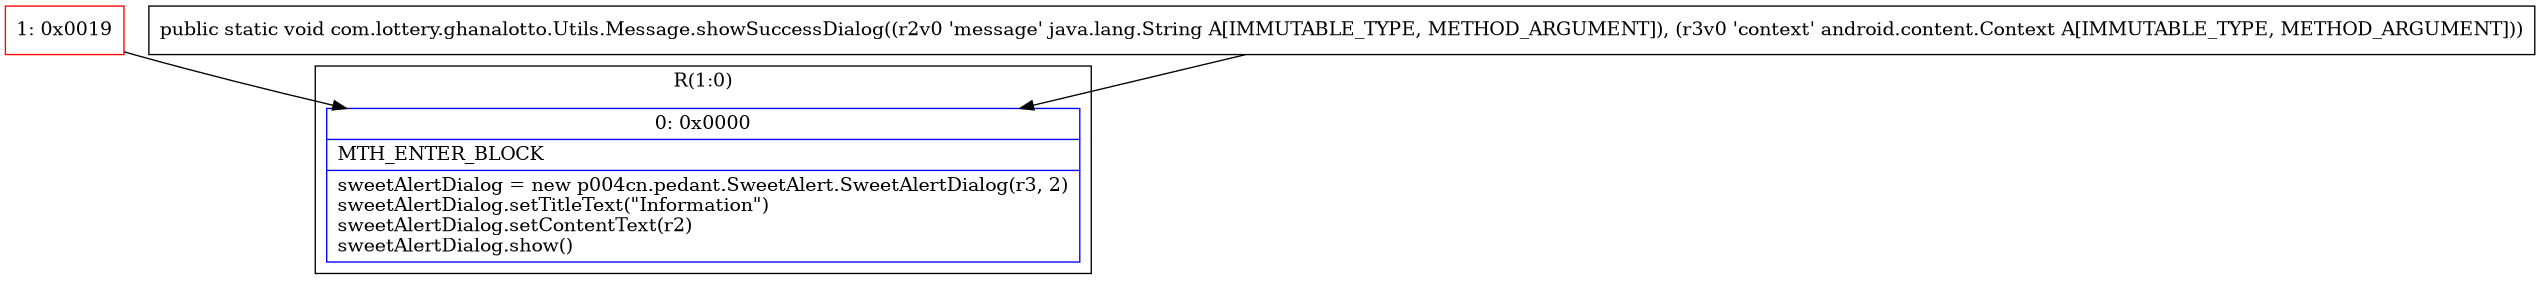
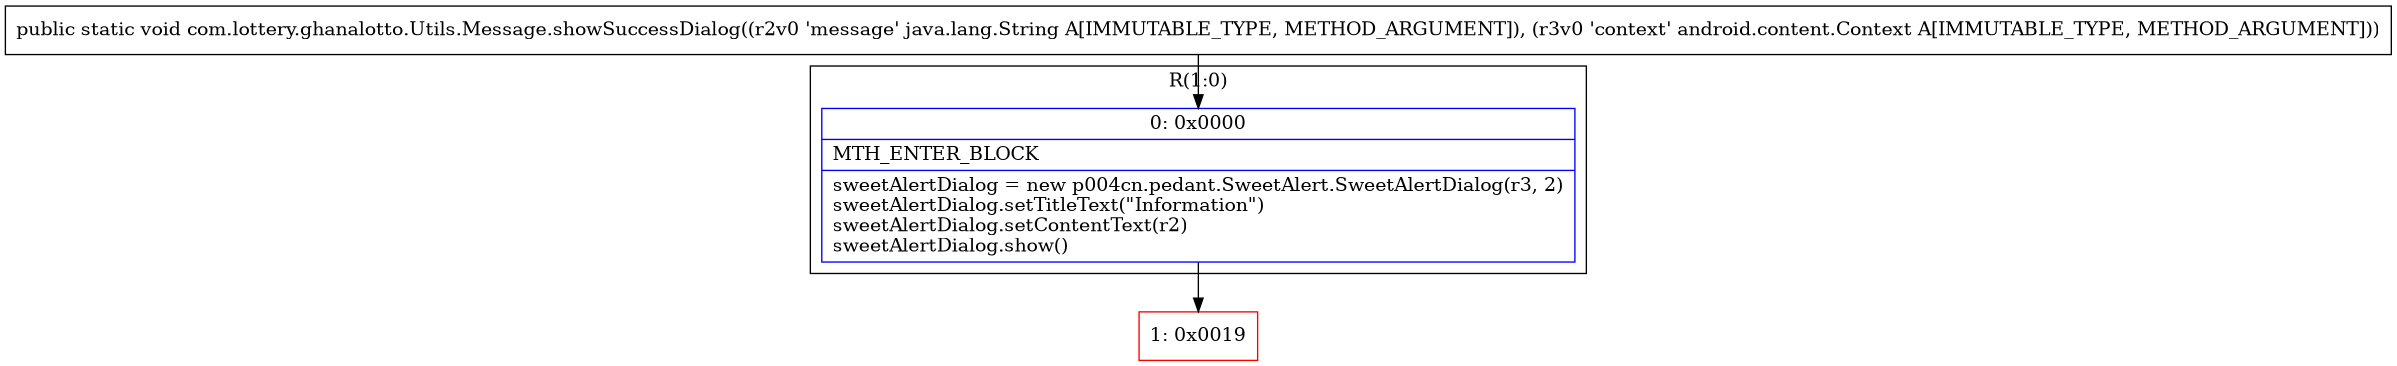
edge "1: 0x0019" -> "0: 0x0000": reversed
